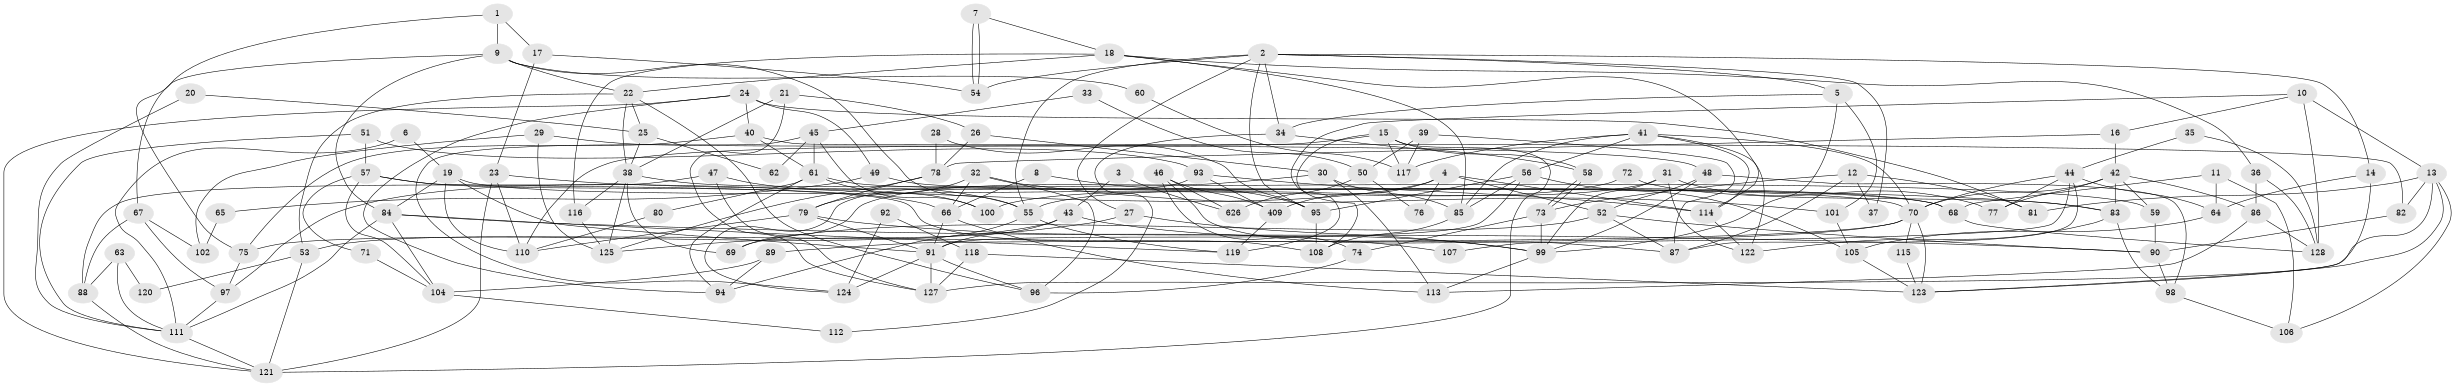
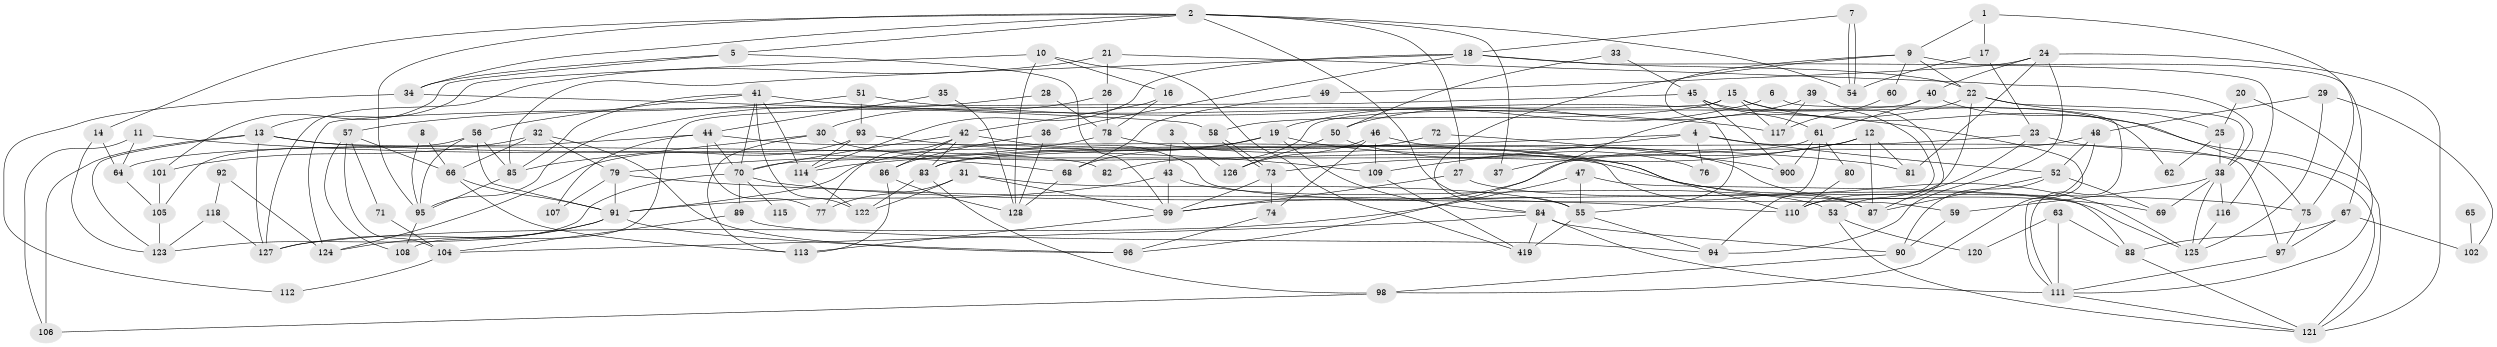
edge "49" -- "65": removed
node "100": label "100" -> "900"
node "626": label "626" -> "126"
node "409": label "409" -> "109"
edge "85" -- "108": now "85" -- "95"
edge "82" -- "90": removed
node "119": label "119" -> "419"
edge "115" -- "123": removed
